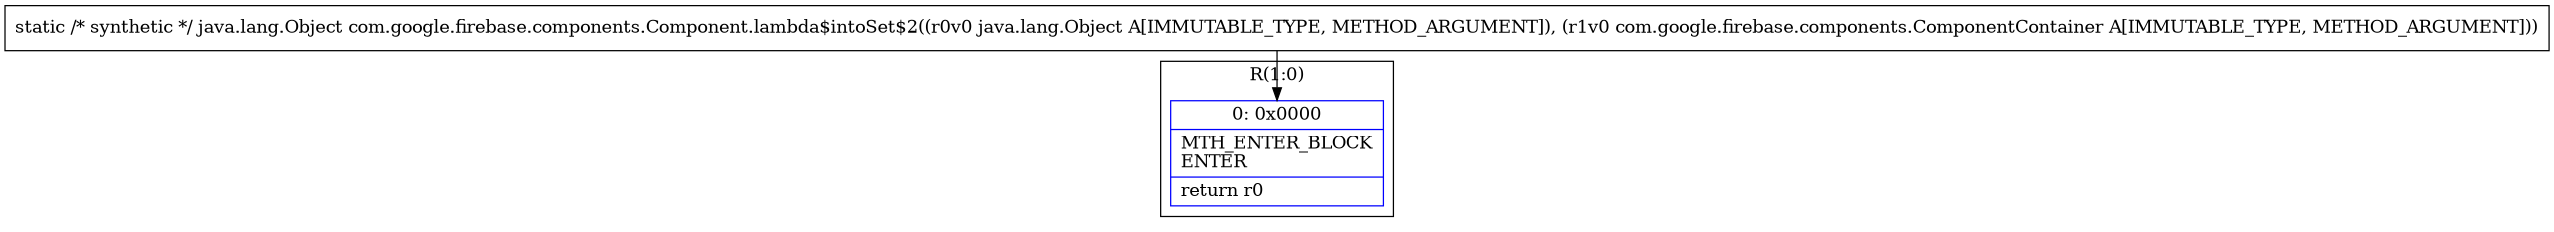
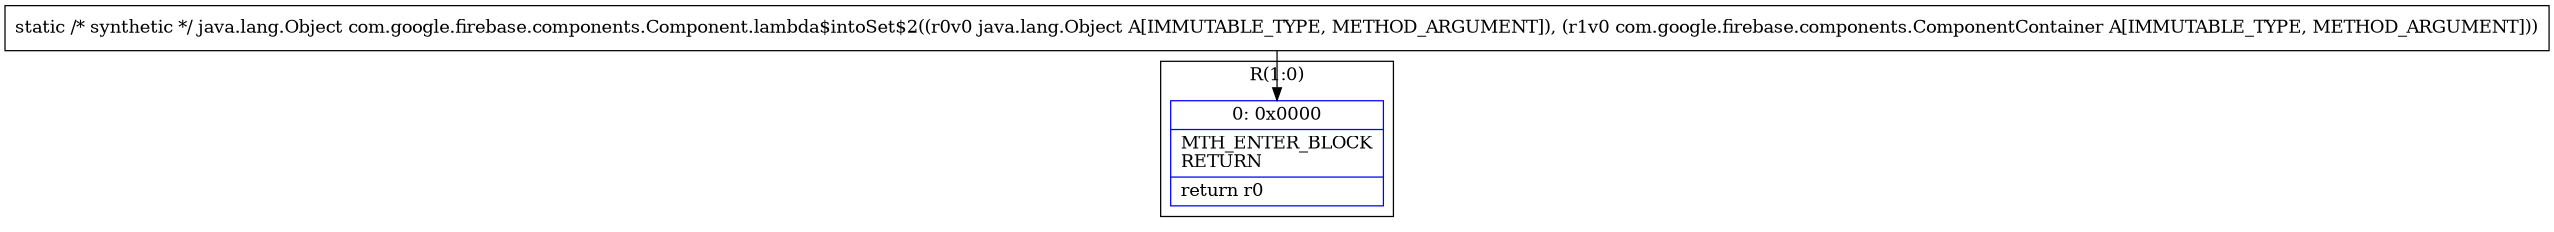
node "0: 0x0000": text "ENTER" -> "RETURN"
